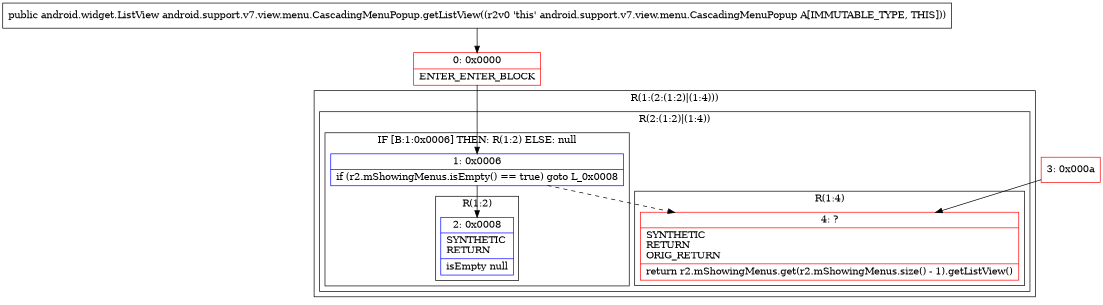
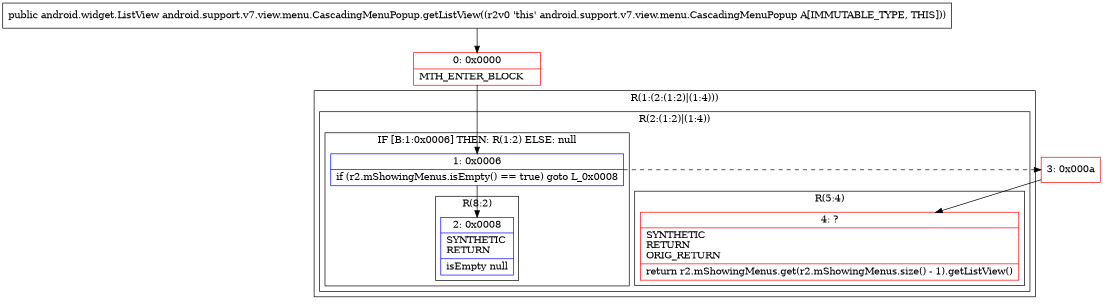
node "0: 0x0000": text "ENTER_ENTER_BLOCK" -> "MTH_ENTER_BLOCK"
edge "1: 0x0006" -> "4: ?": now "1: 0x0006" -> "3: 0x000a"
cluster "R(1:4)": label "R(1:4)" -> "R(5:4)"
cluster "R(1:2)": label "R(1:2)" -> "R(8:2)"
